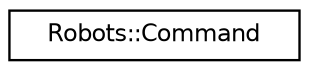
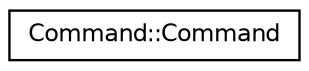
node "Robots::Command": label "Robots::Command" -> "Command::Command"
